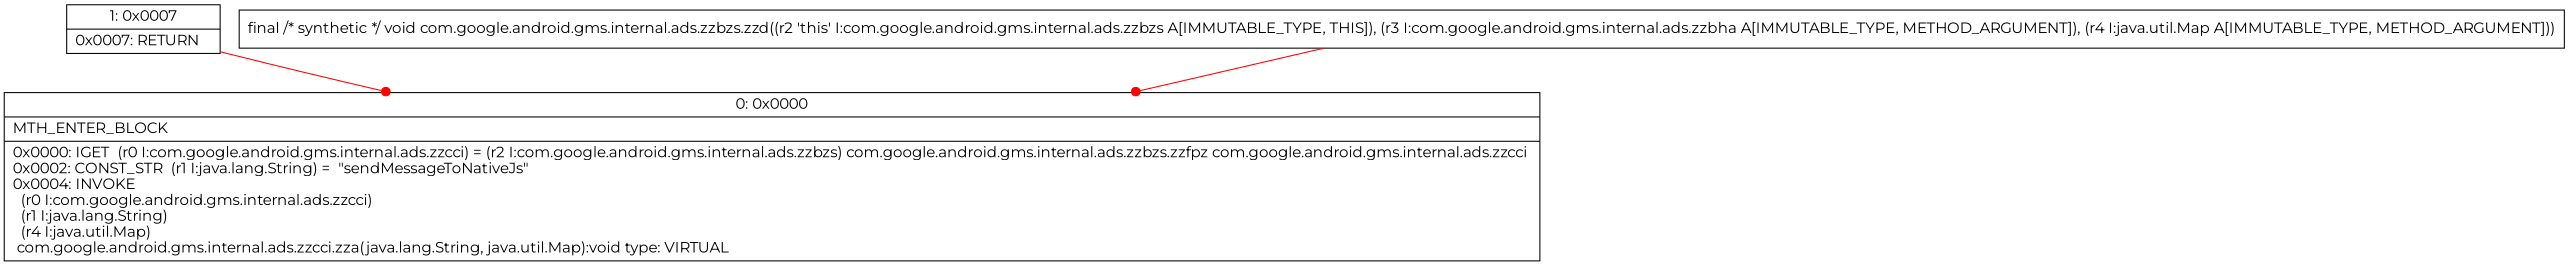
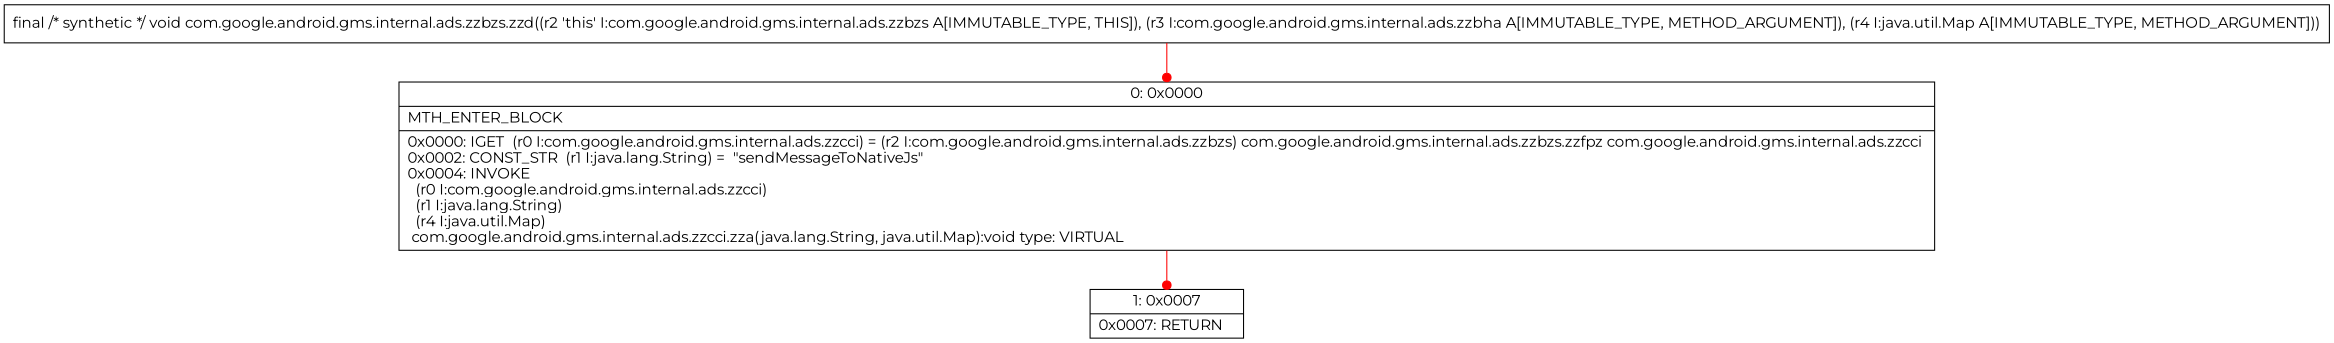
edge "1: 0x0007" -> "0: 0x0000": reversed
